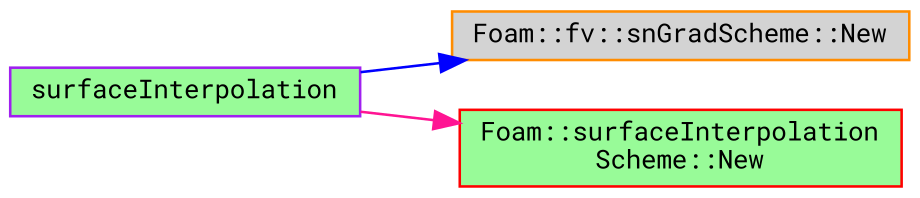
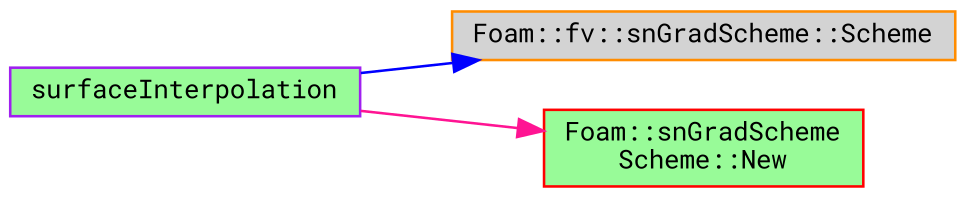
node "Foam::fv::snGradScheme::New": label "Foam::fv::snGradScheme::New" -> "Foam::fv::snGradScheme::Scheme"
node "Foam::surfaceInterpolation Scheme::New": label "Foam::surfaceInterpolation Scheme::New" -> "Foam::snGradScheme Scheme::New"
